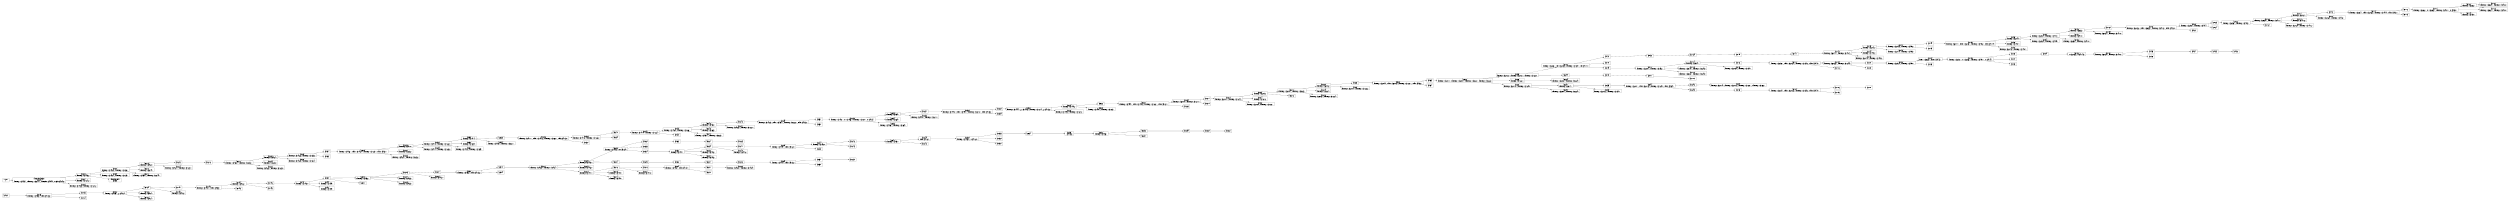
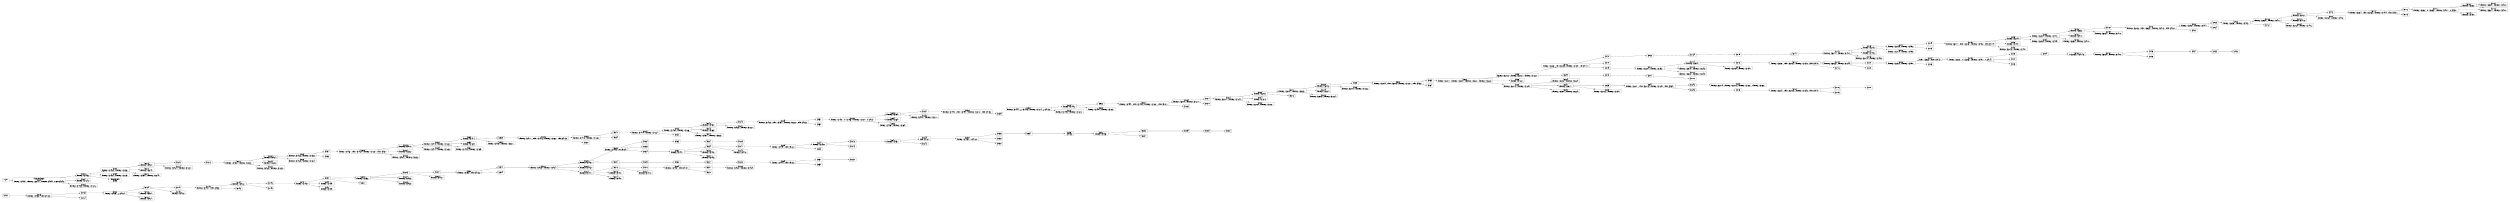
edge "(52688) _hx_tmp<157881>" -> "(52689) _hx_tmp<158013>, _hx_tmp<157889>": now "(52687) _hx_tmp<158012>, _hx_tmp<157890>" -> "(52689) _hx_tmp<158013>, _hx_tmp<157889>"
node "(52660)": removed
